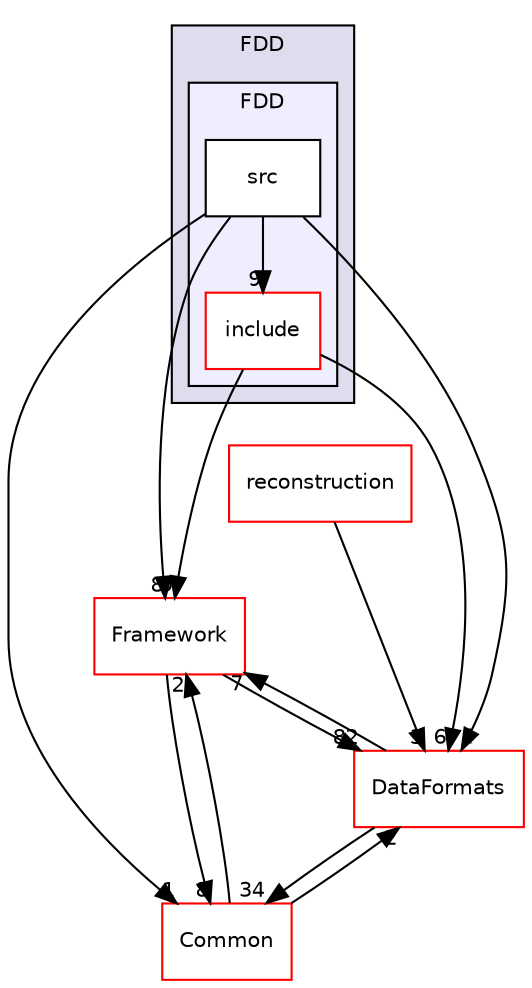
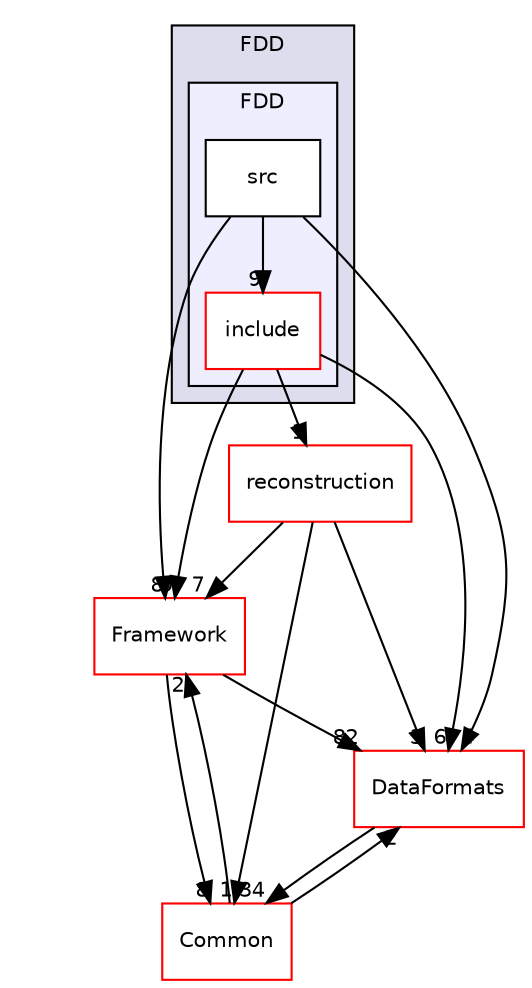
edge "include" -> "reconstruction": added
edge "src" -> "Common": now "reconstruction" -> "Common"
edge "DataFormats" -> "Framework": now "reconstruction" -> "Framework"
